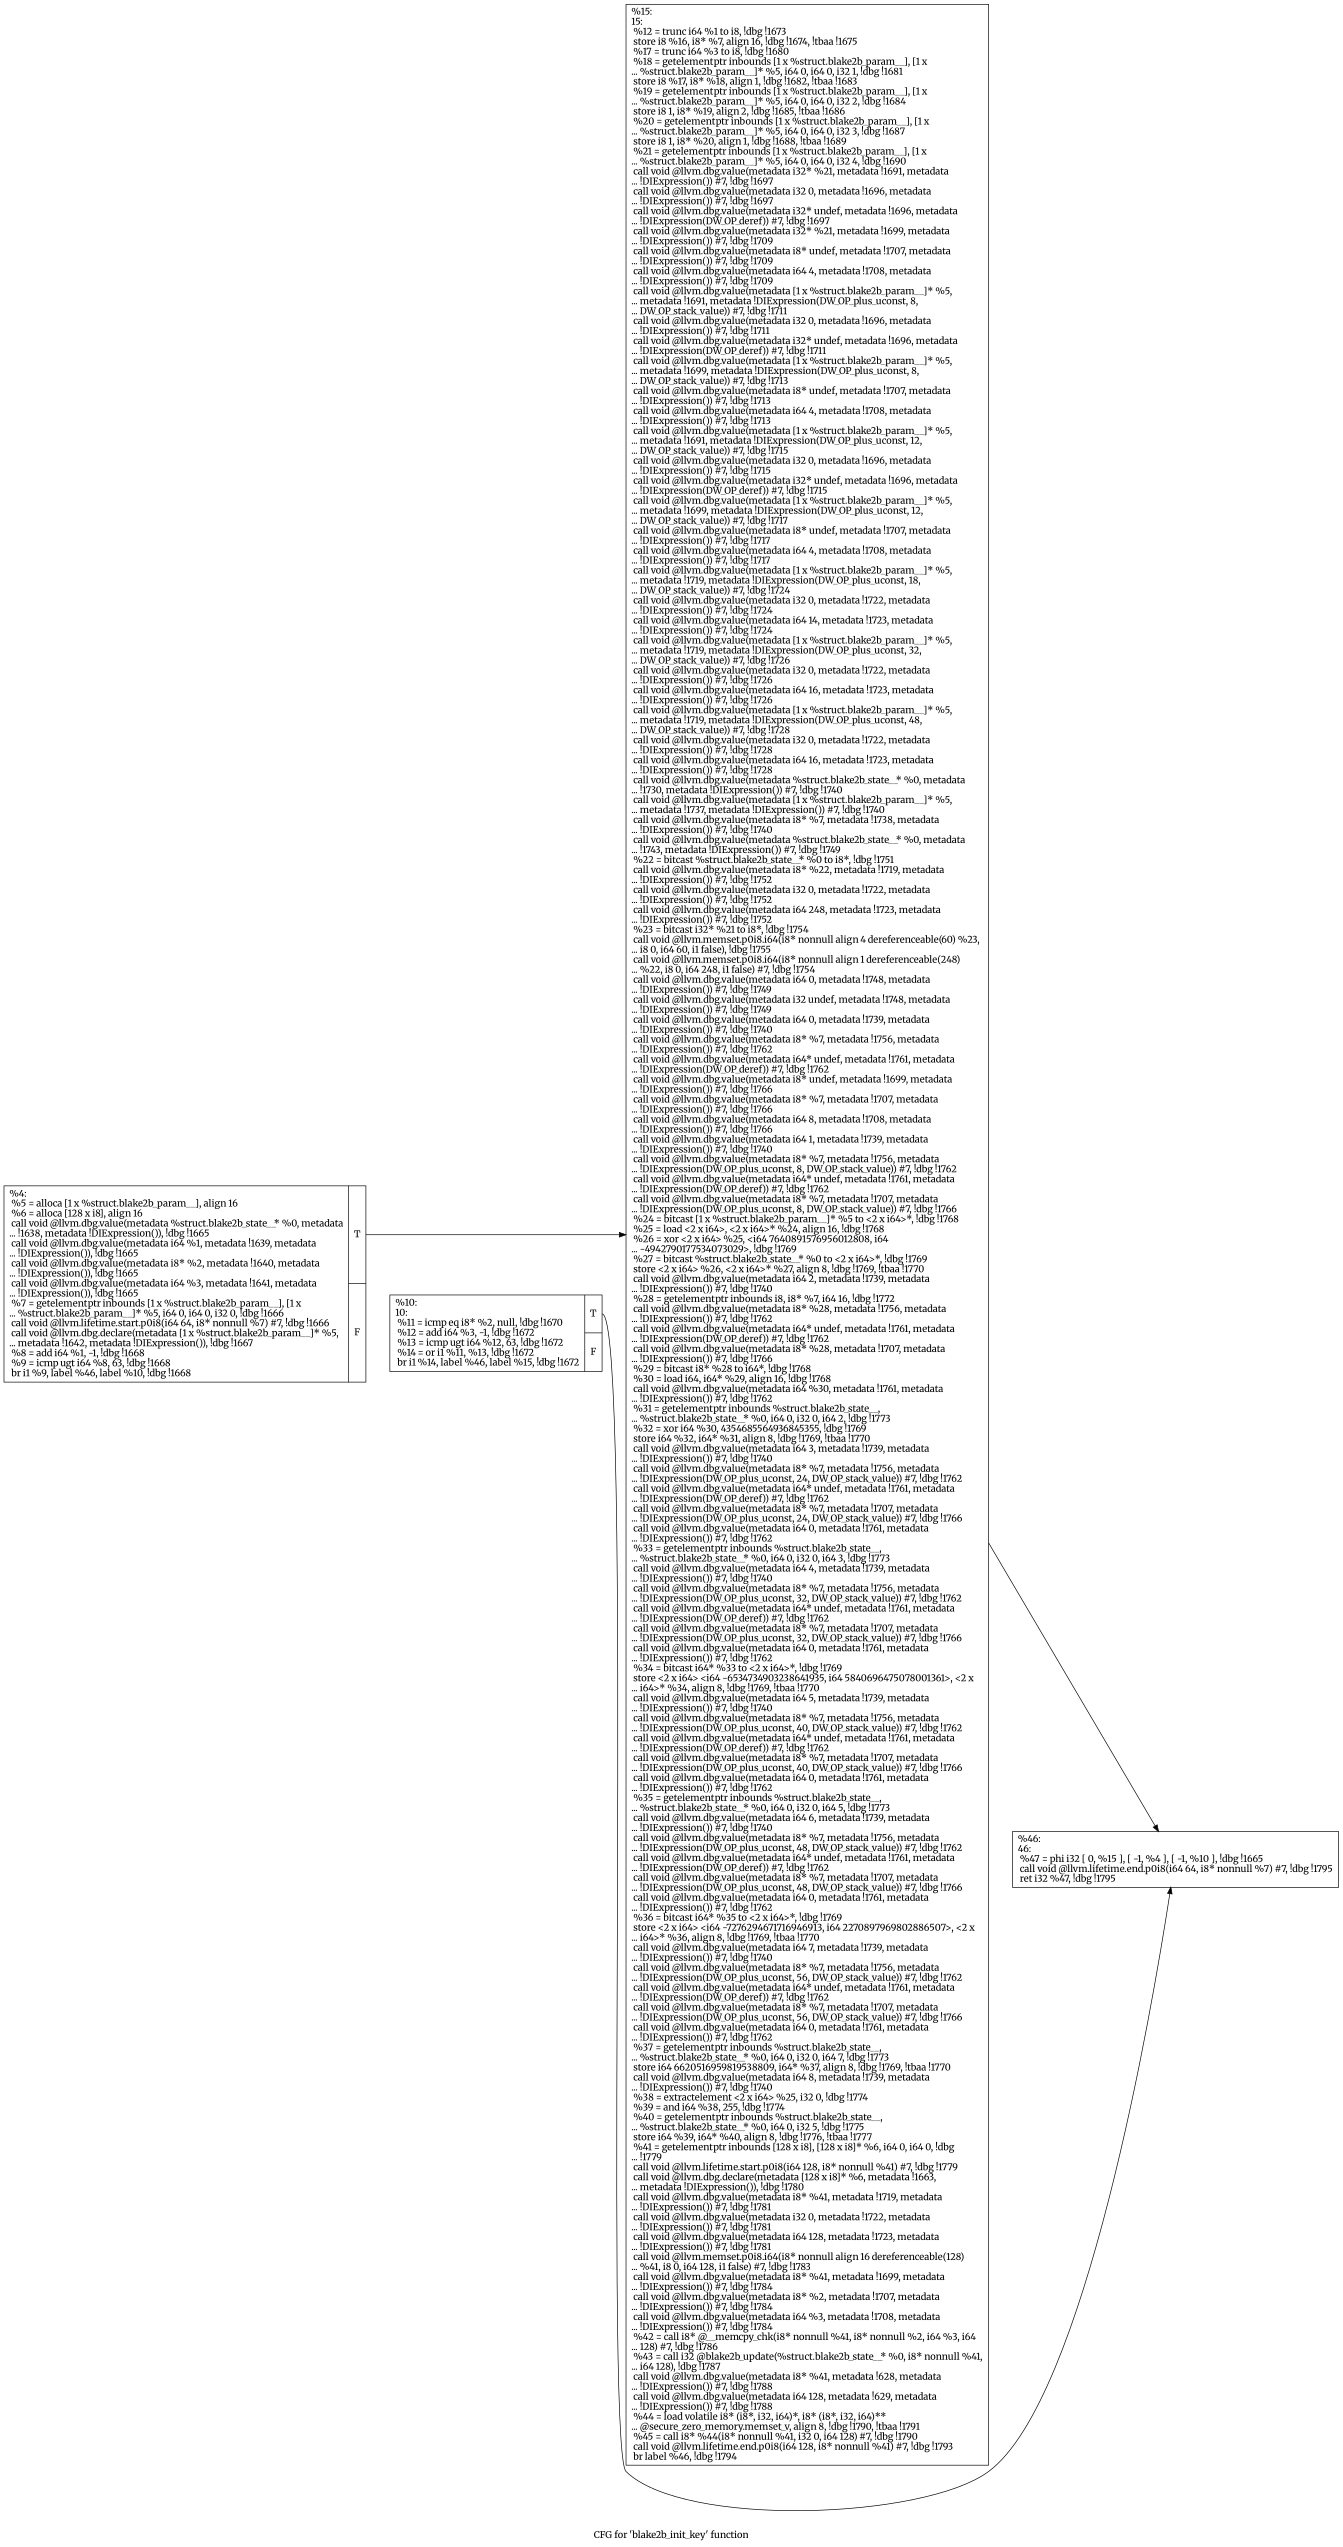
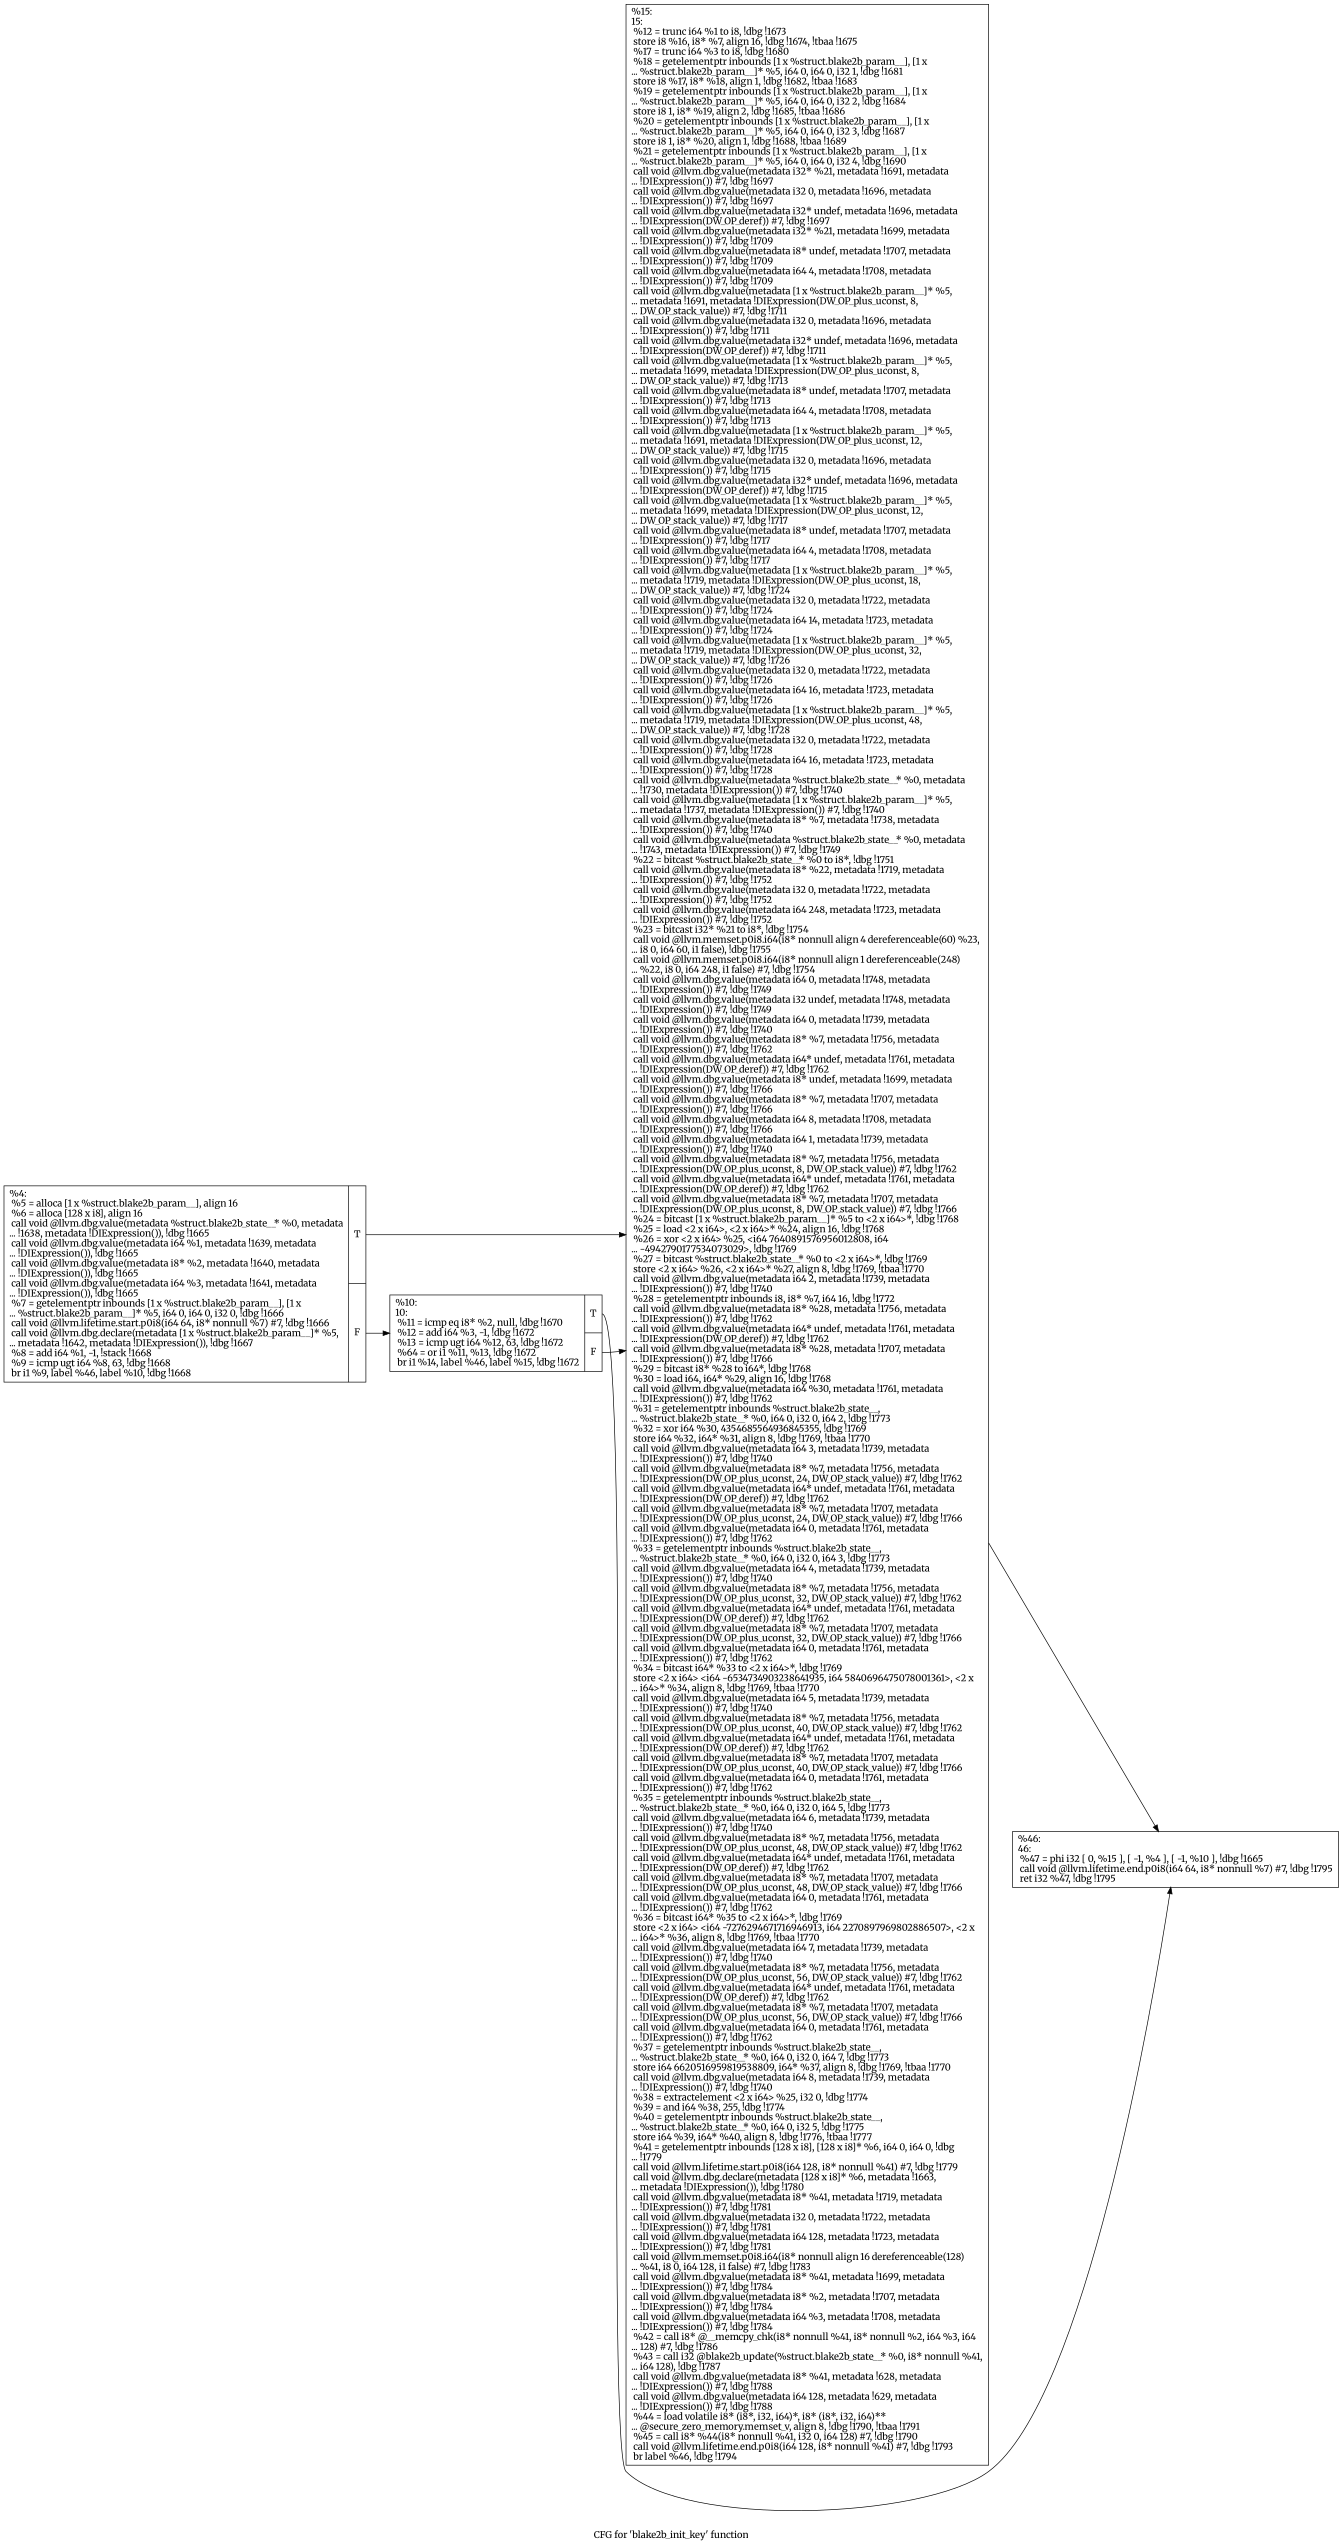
edge "%4:" -> "%10:": added
edge "%10:" -> "%15:": added
node "%4:": text "%8 = add i64 %1, -1, !dbg !1668" -> "%8 = add i64 %1, -1, !stack !1668"
node "%10:": text "%14 = or i1 %11, %13, !dbg !1672" -> "%64 = or i1 %11, %13, !dbg !1672"
